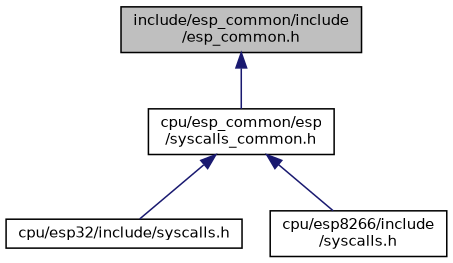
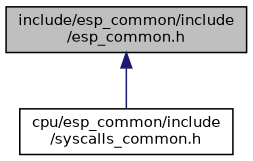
node "cpu/esp_common/esp /syscalls_common.h": label "cpu/esp_common/esp /syscalls_common.h" -> "cpu/esp_common/include /syscalls_common.h"
node "cpu/esp32/include/syscalls.h": removed
node "cpu/esp8266/include /syscalls.h": removed
